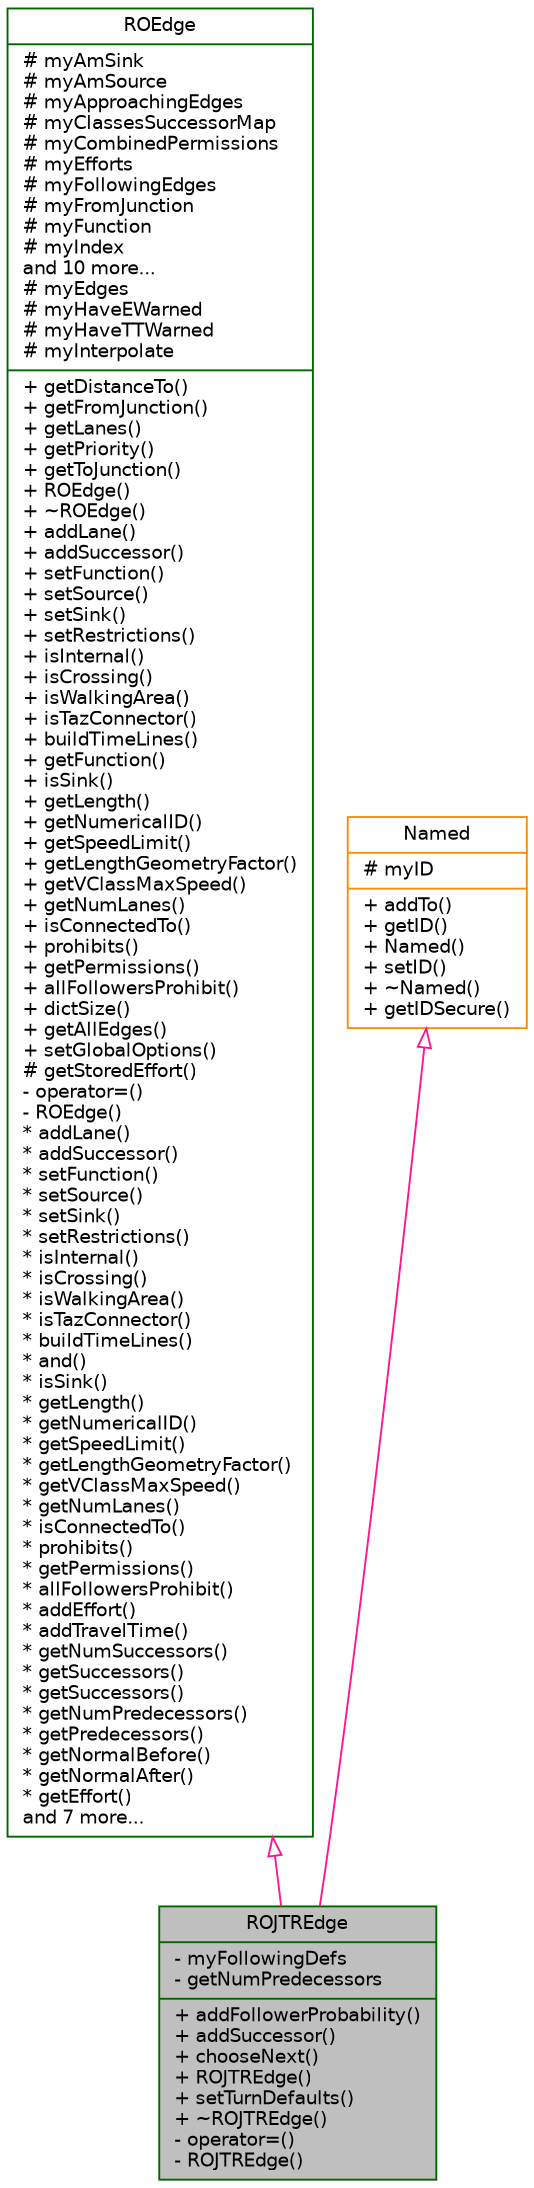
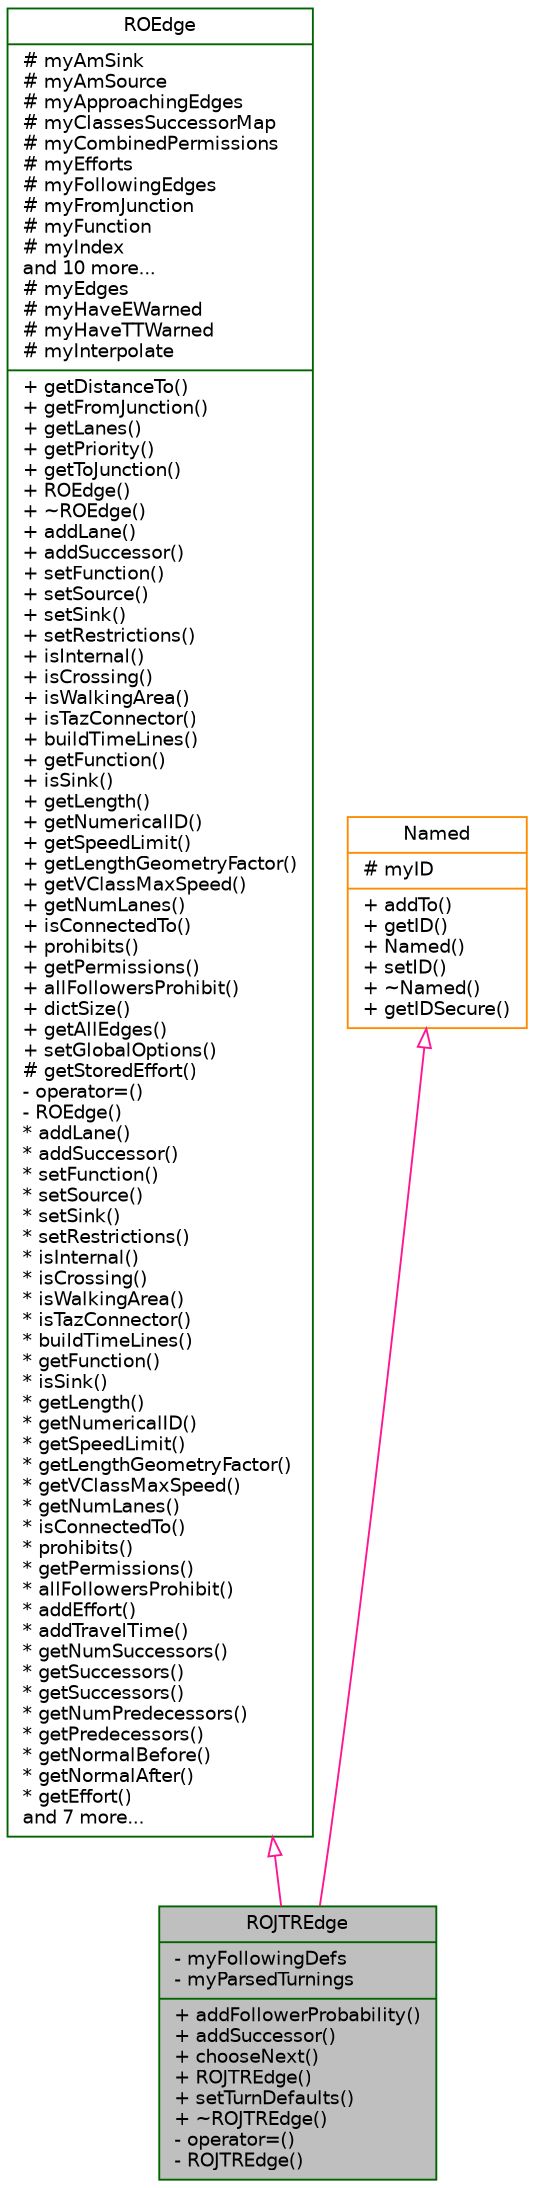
node "ROEdge": text "* and()" -> "* getFunction()"
node "ROJTREdge": text "- getNumPredecessors" -> "- myParsedTurnings"
